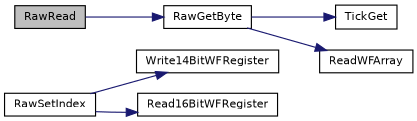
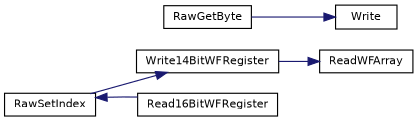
node "RawRead": removed
node "TickGet": label "TickGet" -> "Write"
edge "RawGetByte" -> "ReadWFArray": now "Write14BitWFRegister" -> "ReadWFArray"
edge "RawSetIndex" -> "Read16BitWFRegister": reversed
